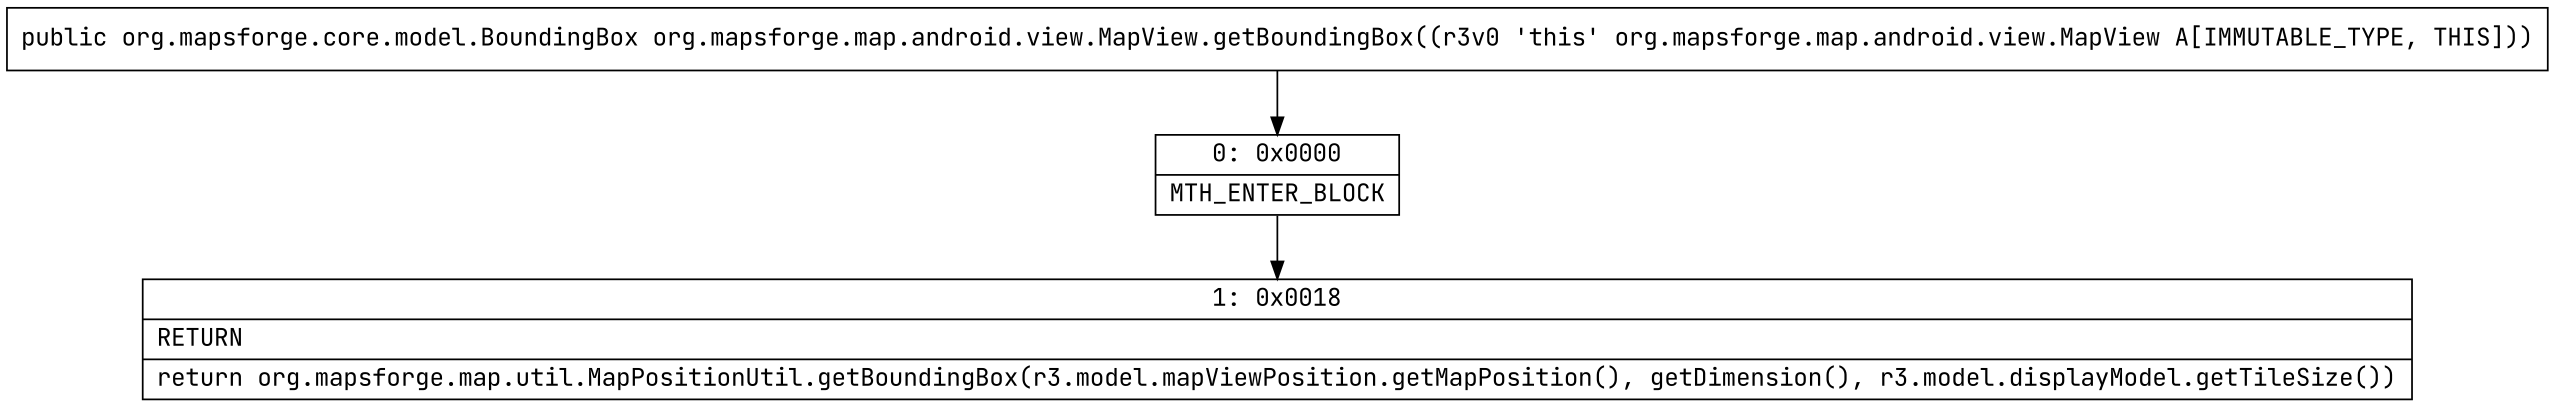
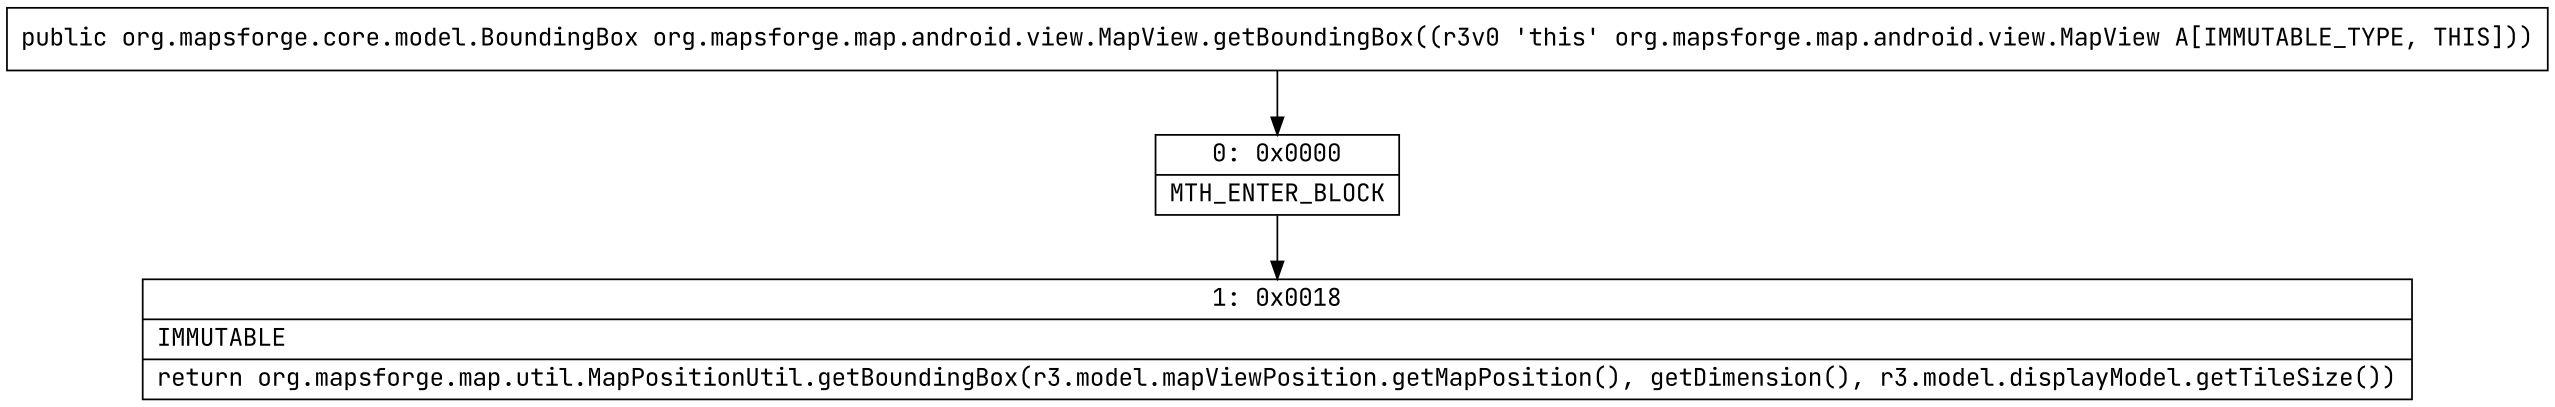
node "1: 0x0018": text "RETURN" -> "IMMUTABLE"
